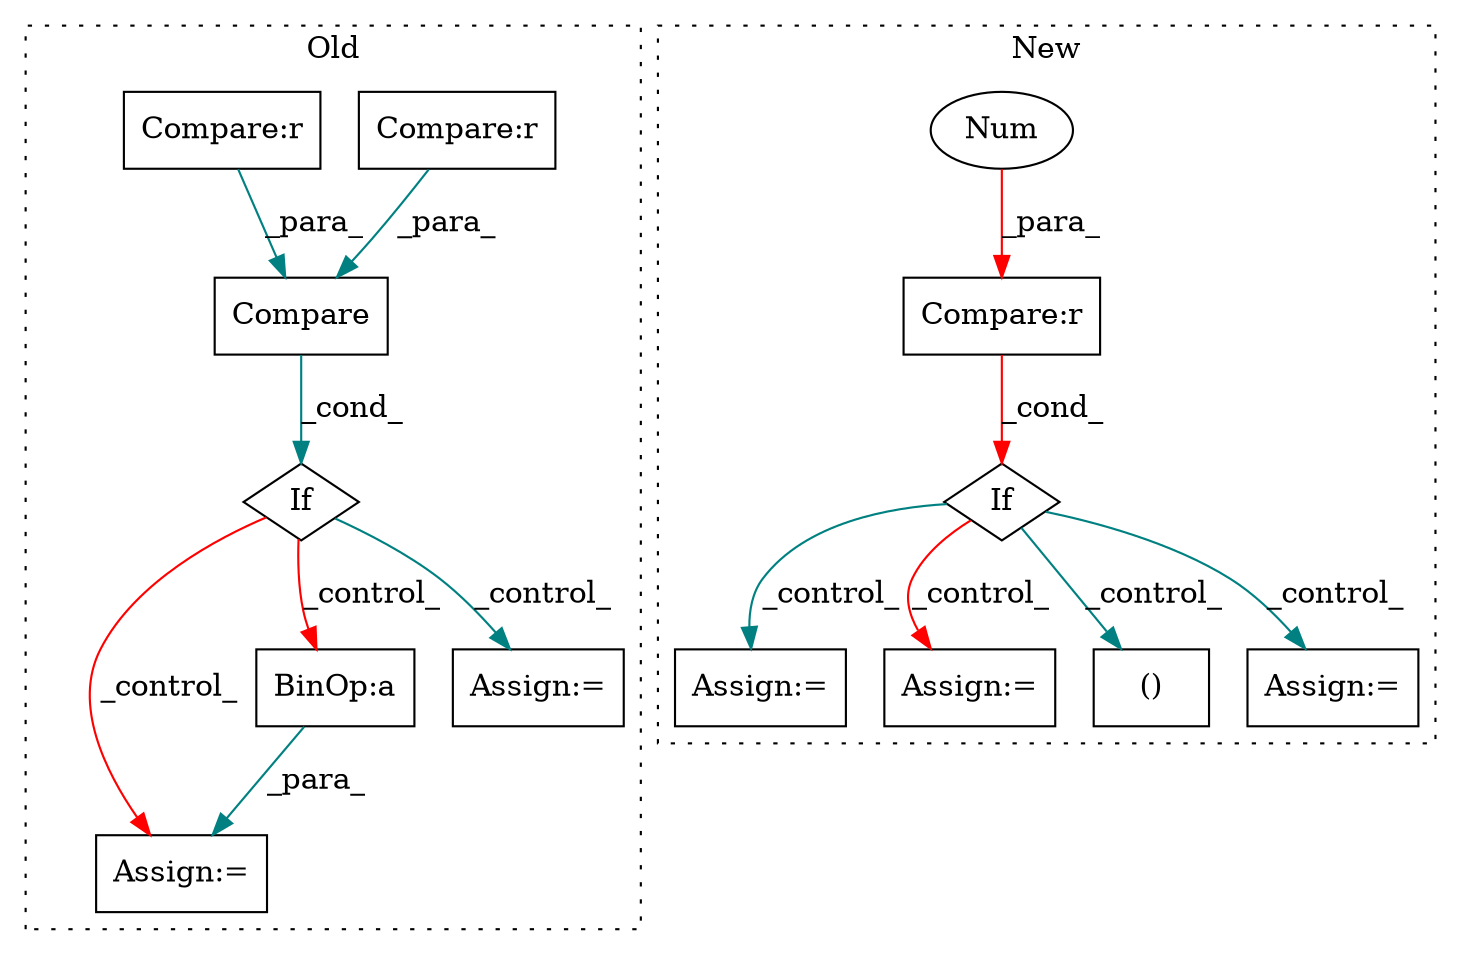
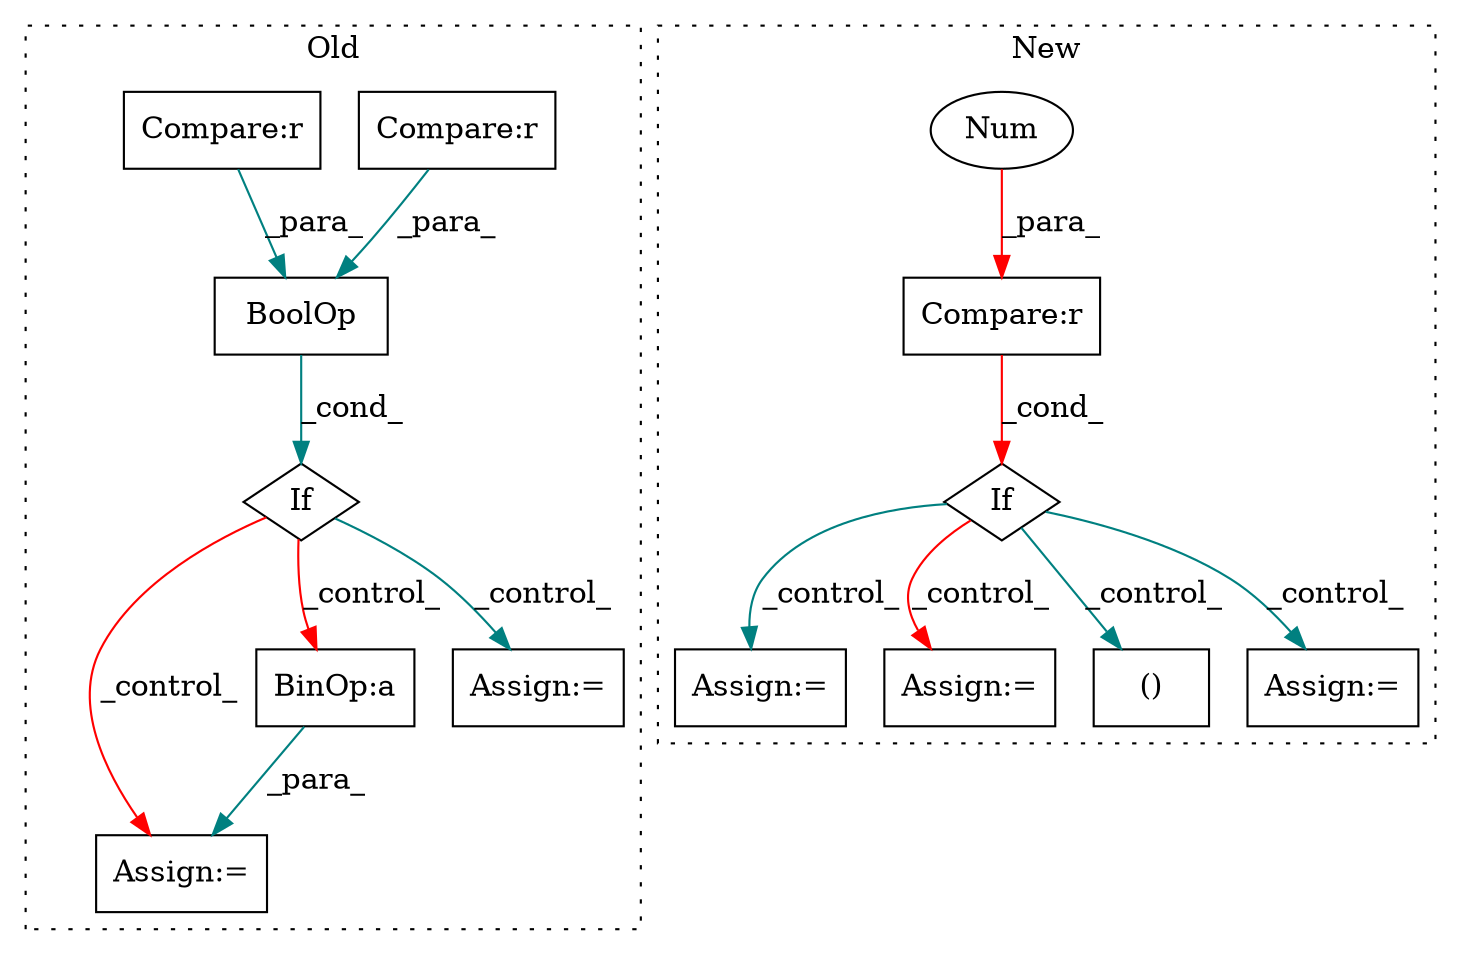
node "Compare": label "Compare" -> "BoolOp"
